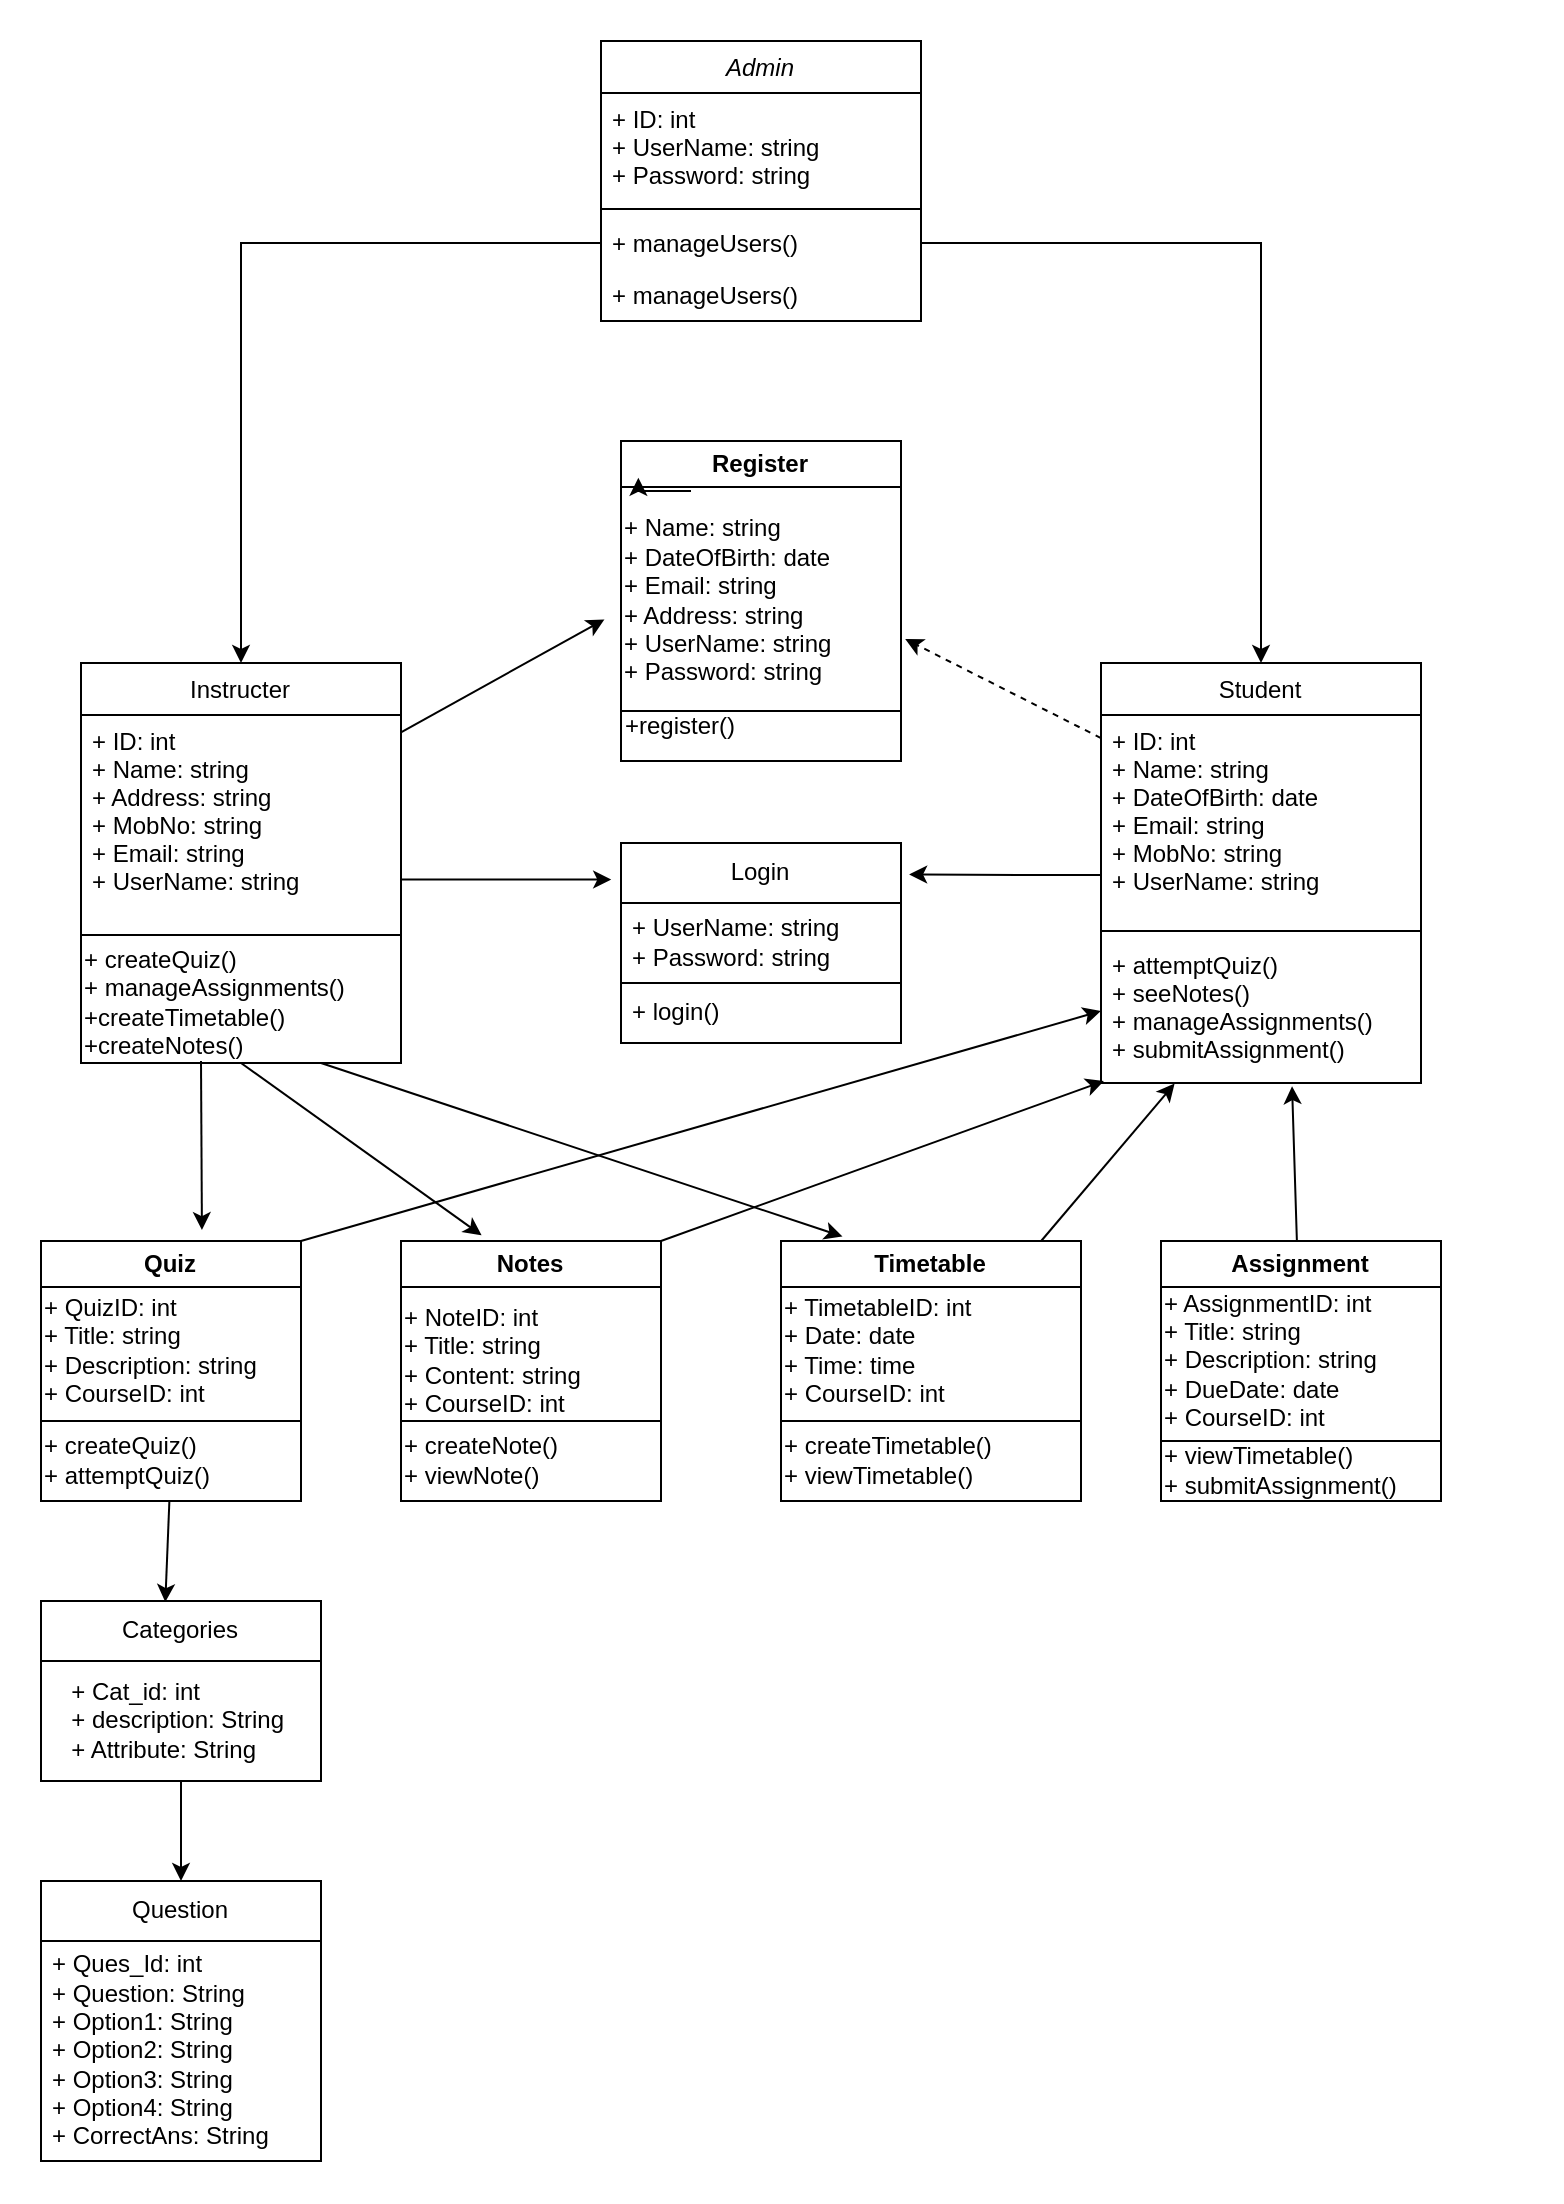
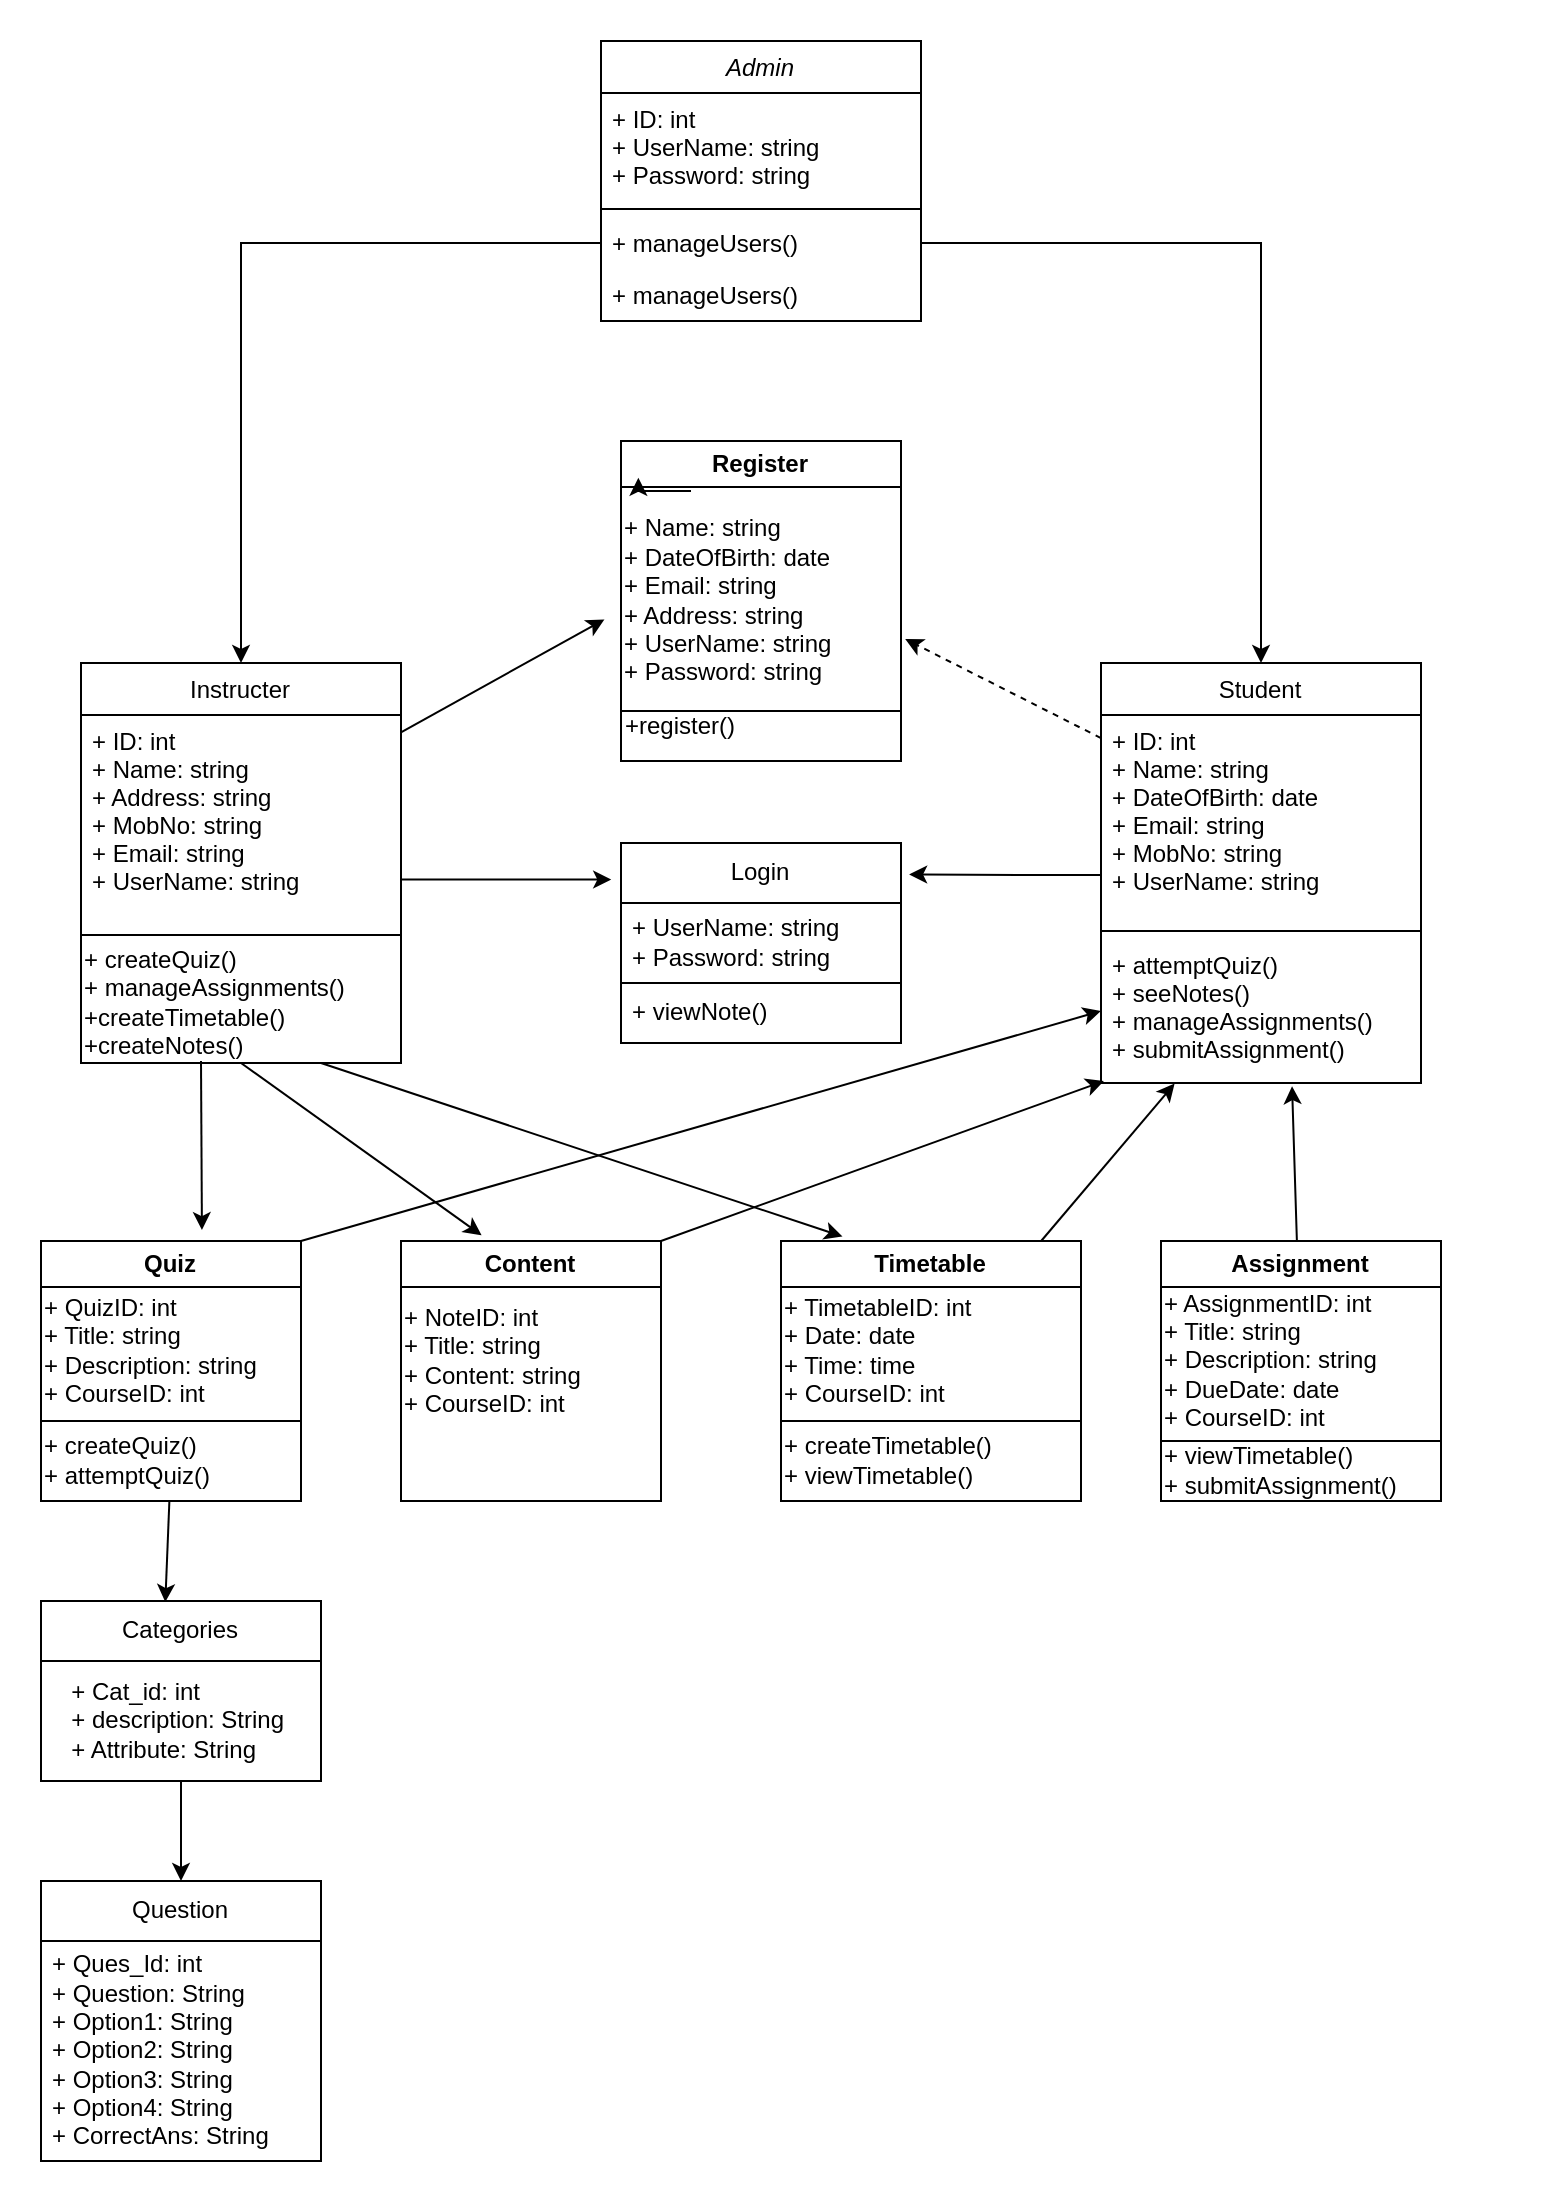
node "+ login()": label "+ login()" -> "+ viewNote()"
node "Notes": label "Notes" -> "Content"
node "+ createNote() + viewNote()": removed
